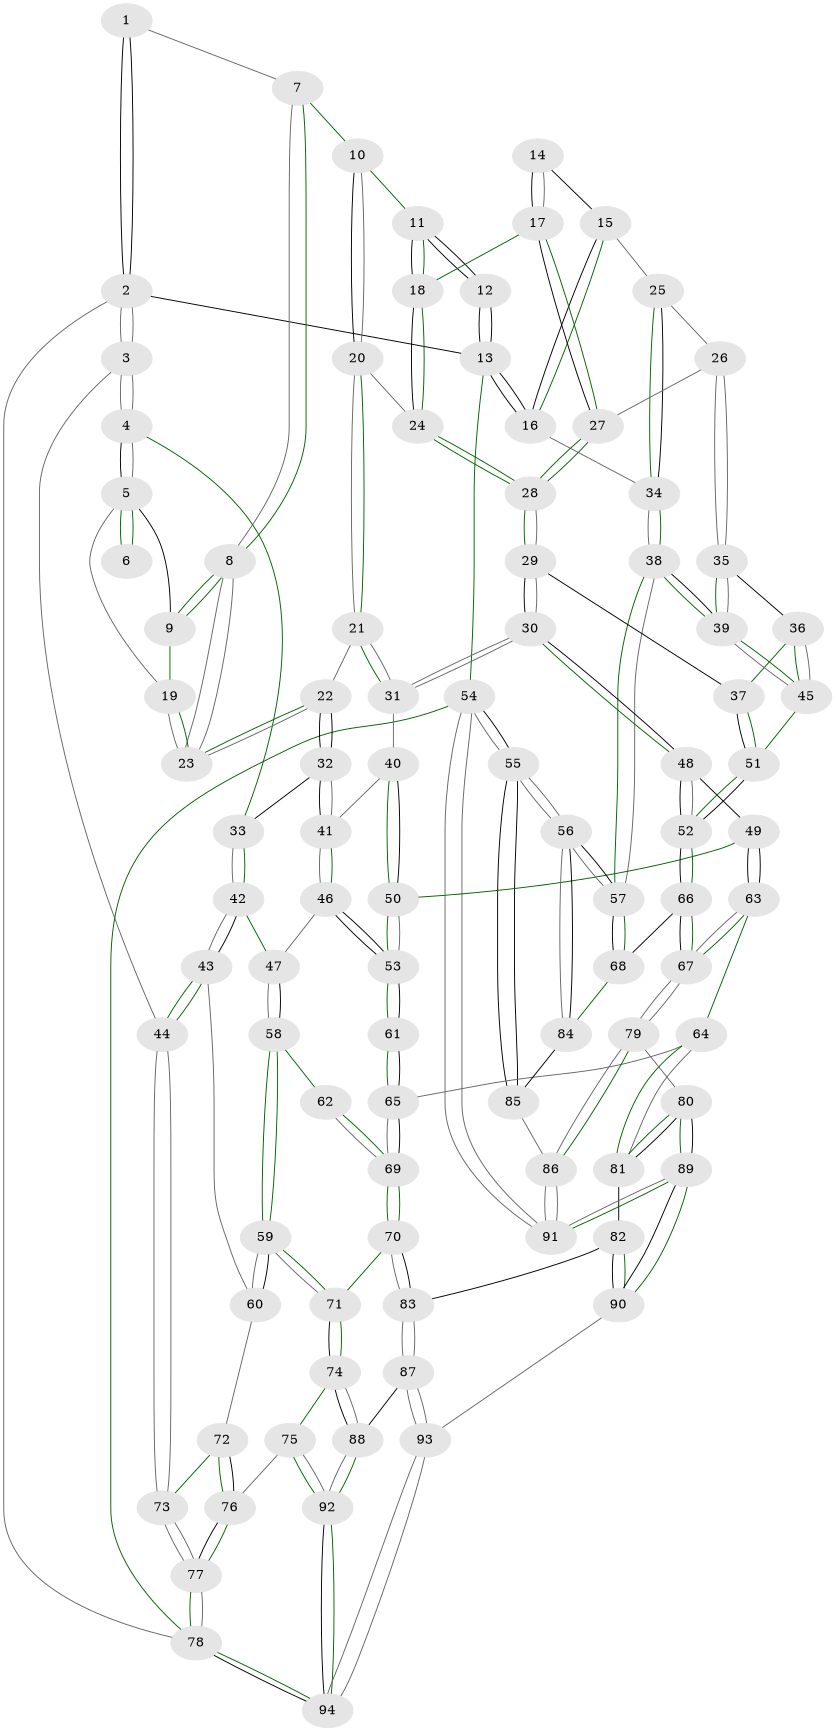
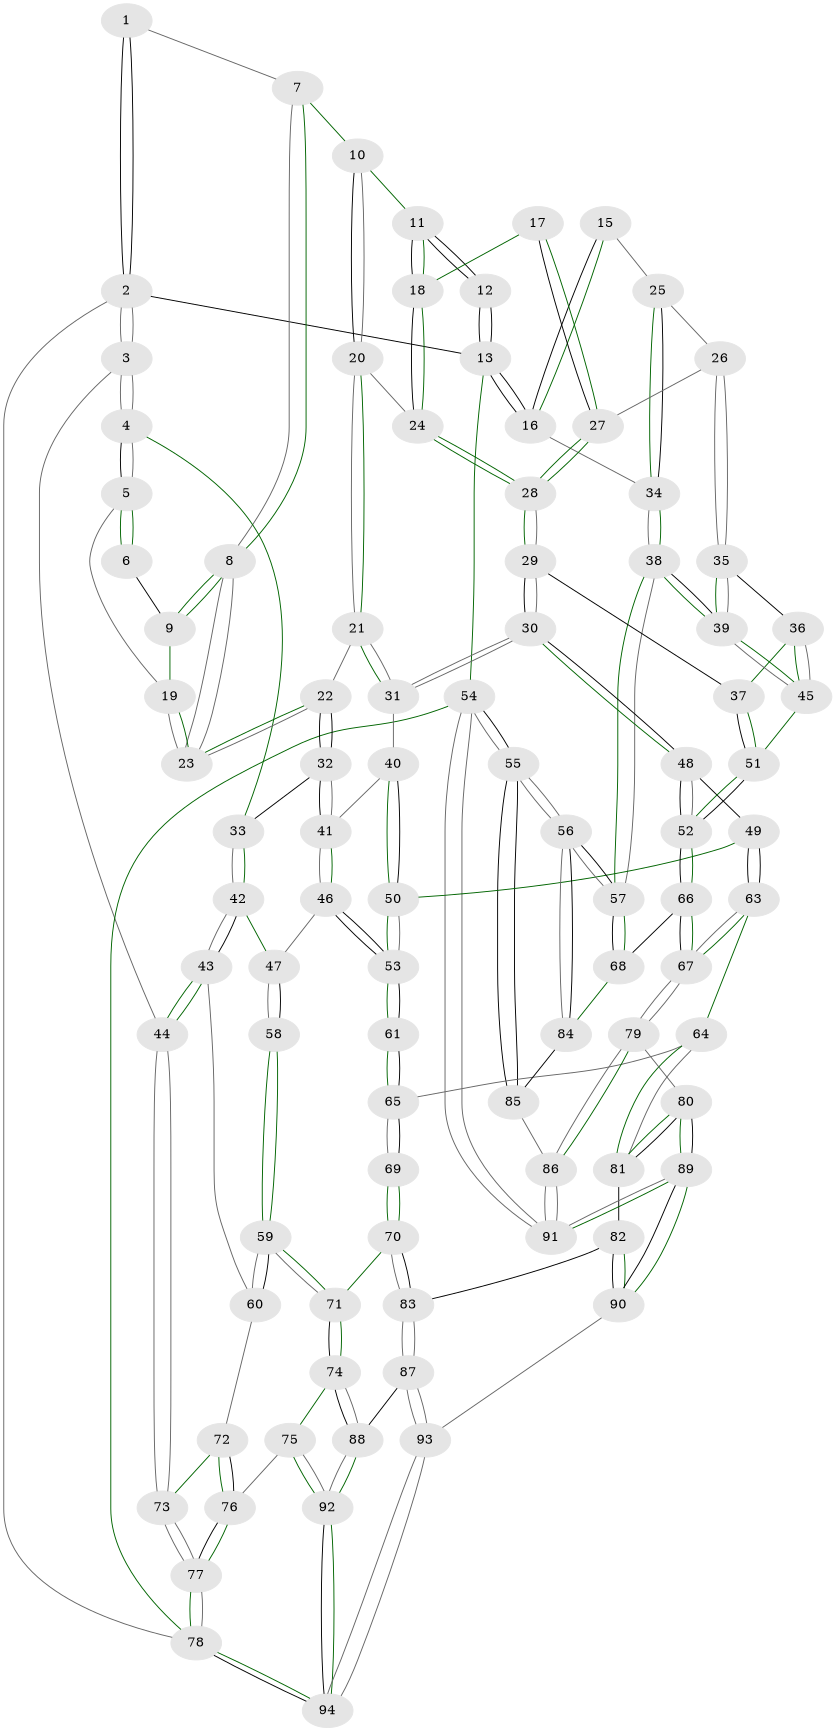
node "14": removed
edge "5" -- "9": now "6" -- "9"
node "62": removed
